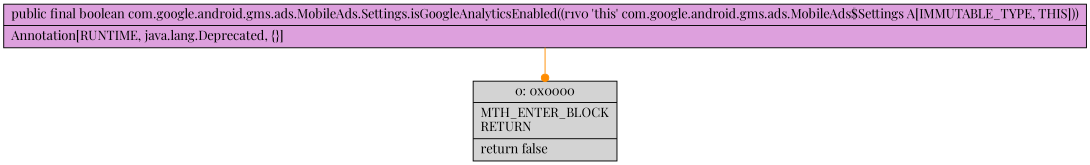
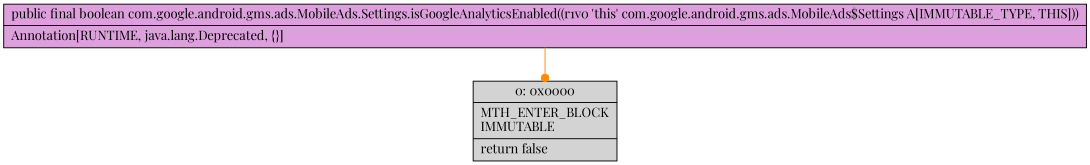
node "0: 0x0000": text "RETURN" -> "IMMUTABLE"
